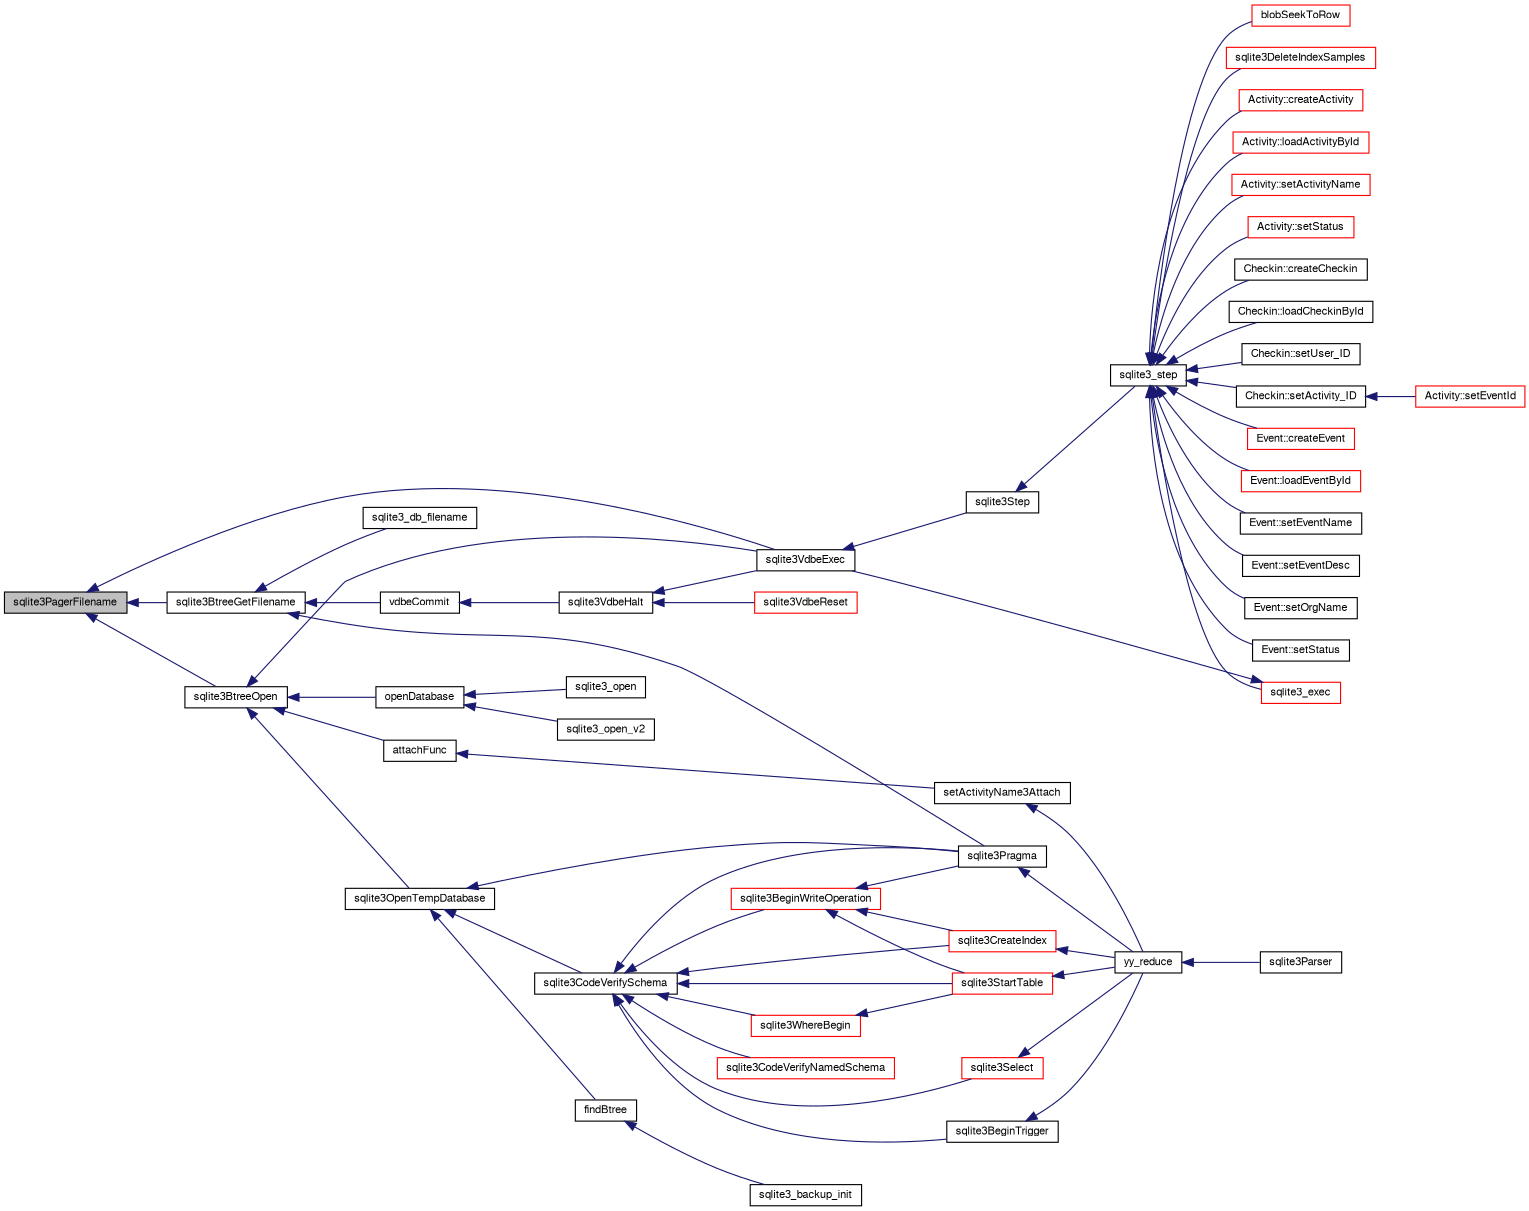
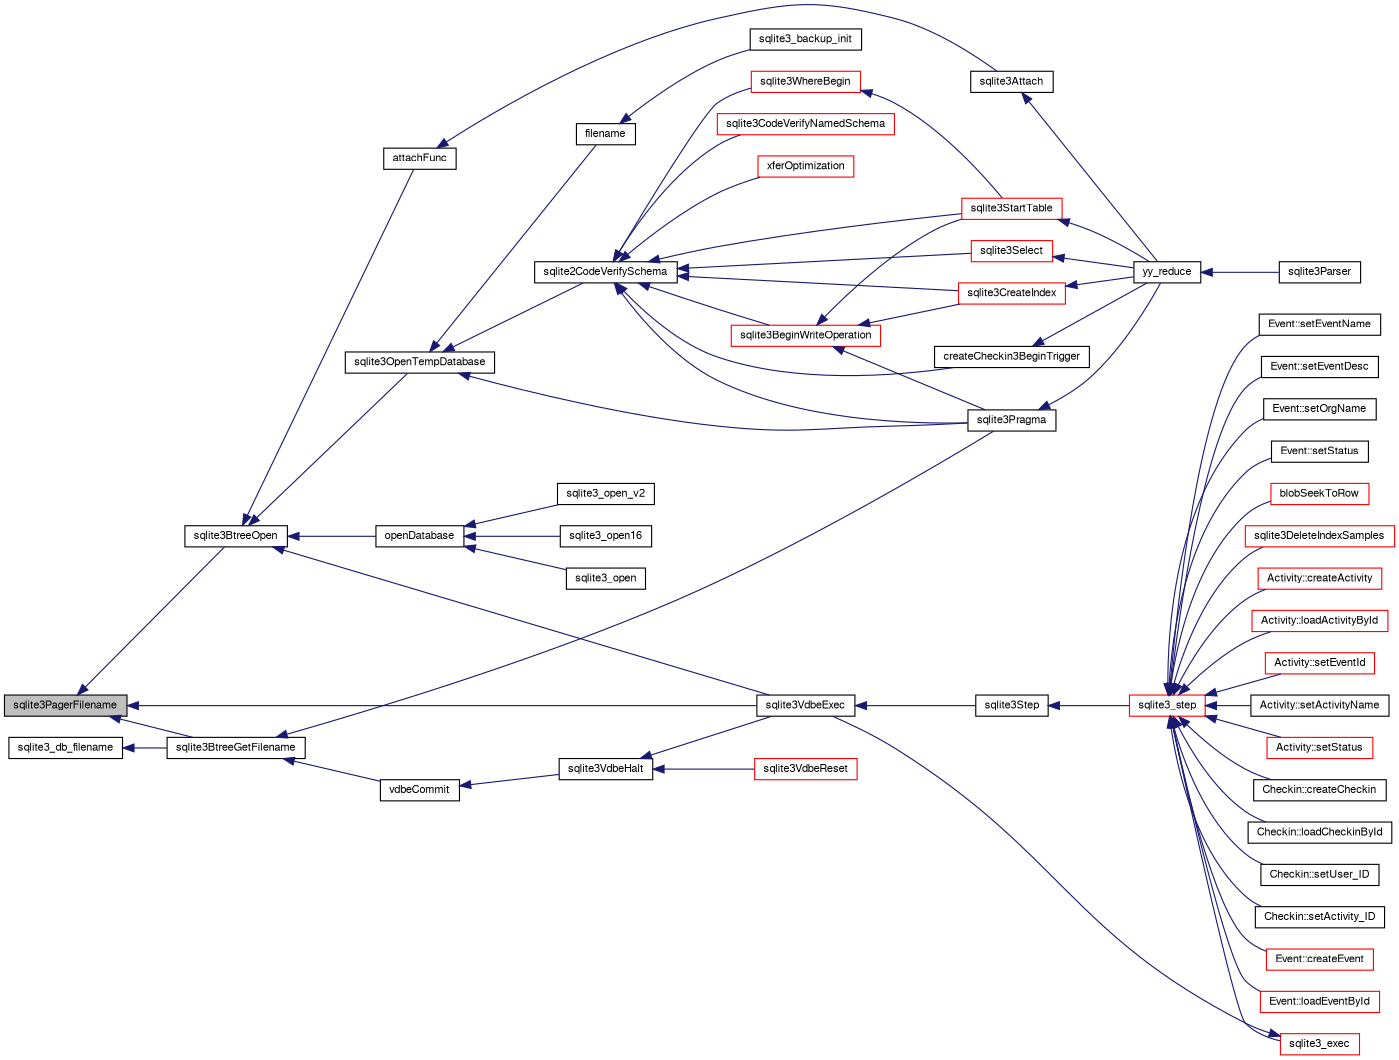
node "xferOptimization": added
node "Activity::setActivityName": color red -> black
node "sqlite3_step": color black -> red
edge "Activity::setEventId" -> "Checkin::setActivity_ID": now "Activity::setEventId" -> "sqlite3_step"
node "sqlite3_open16": added
edge "sqlite3_db_filename" -> "sqlite3BtreeGetFilename": reversed
node "setActivityName3Attach": label "setActivityName3Attach" -> "sqlite3Attach"
node "sqlite3CodeVerifySchema": label "sqlite3CodeVerifySchema" -> "sqlite2CodeVerifySchema"
node "findBtree": label "findBtree" -> "filename"
node "sqlite3BeginTrigger": label "sqlite3BeginTrigger" -> "createCheckin3BeginTrigger"
